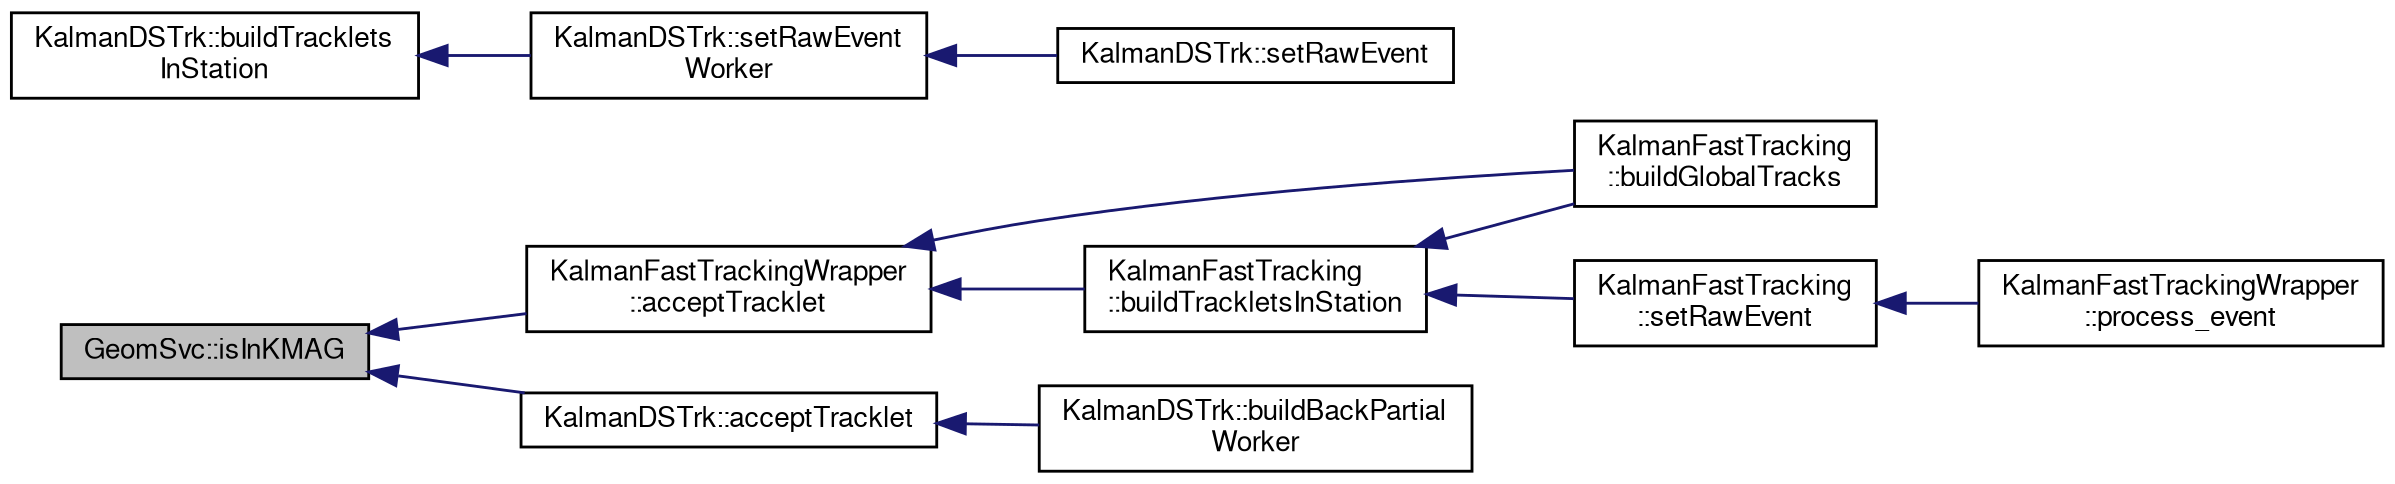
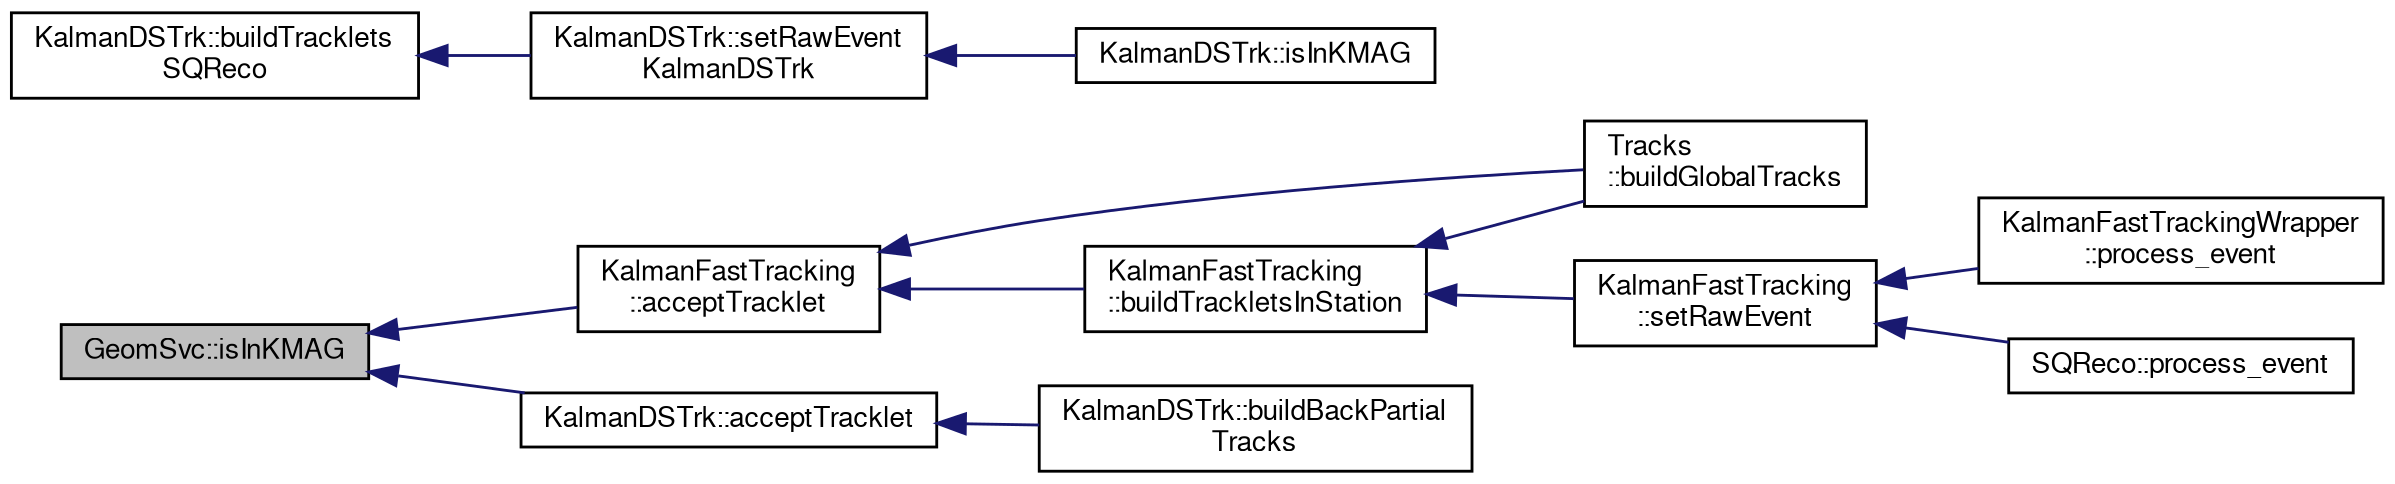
node "KalmanDSTrk::buildTracklets InStation": label "KalmanDSTrk::buildTracklets InStation" -> "KalmanDSTrk::buildTracklets SQReco"
node "KalmanDSTrk::setRawEvent Worker": label "KalmanDSTrk::setRawEvent Worker" -> "KalmanDSTrk::setRawEvent KalmanDSTrk"
node "KalmanDSTrk::setRawEvent": label "KalmanDSTrk::setRawEvent" -> "KalmanDSTrk::isInKMAG"
node "KalmanFastTracking ::buildGlobalTracks": label "KalmanFastTracking ::buildGlobalTracks" -> "Tracks ::buildGlobalTracks"
node "KalmanFastTrackingWrapper ::acceptTracklet": label "KalmanFastTrackingWrapper ::acceptTracklet" -> "KalmanFastTracking ::acceptTracklet"
node "SQReco::process_event": added
node "KalmanDSTrk::buildBackPartial Worker": label "KalmanDSTrk::buildBackPartial Worker" -> "KalmanDSTrk::buildBackPartial Tracks"
